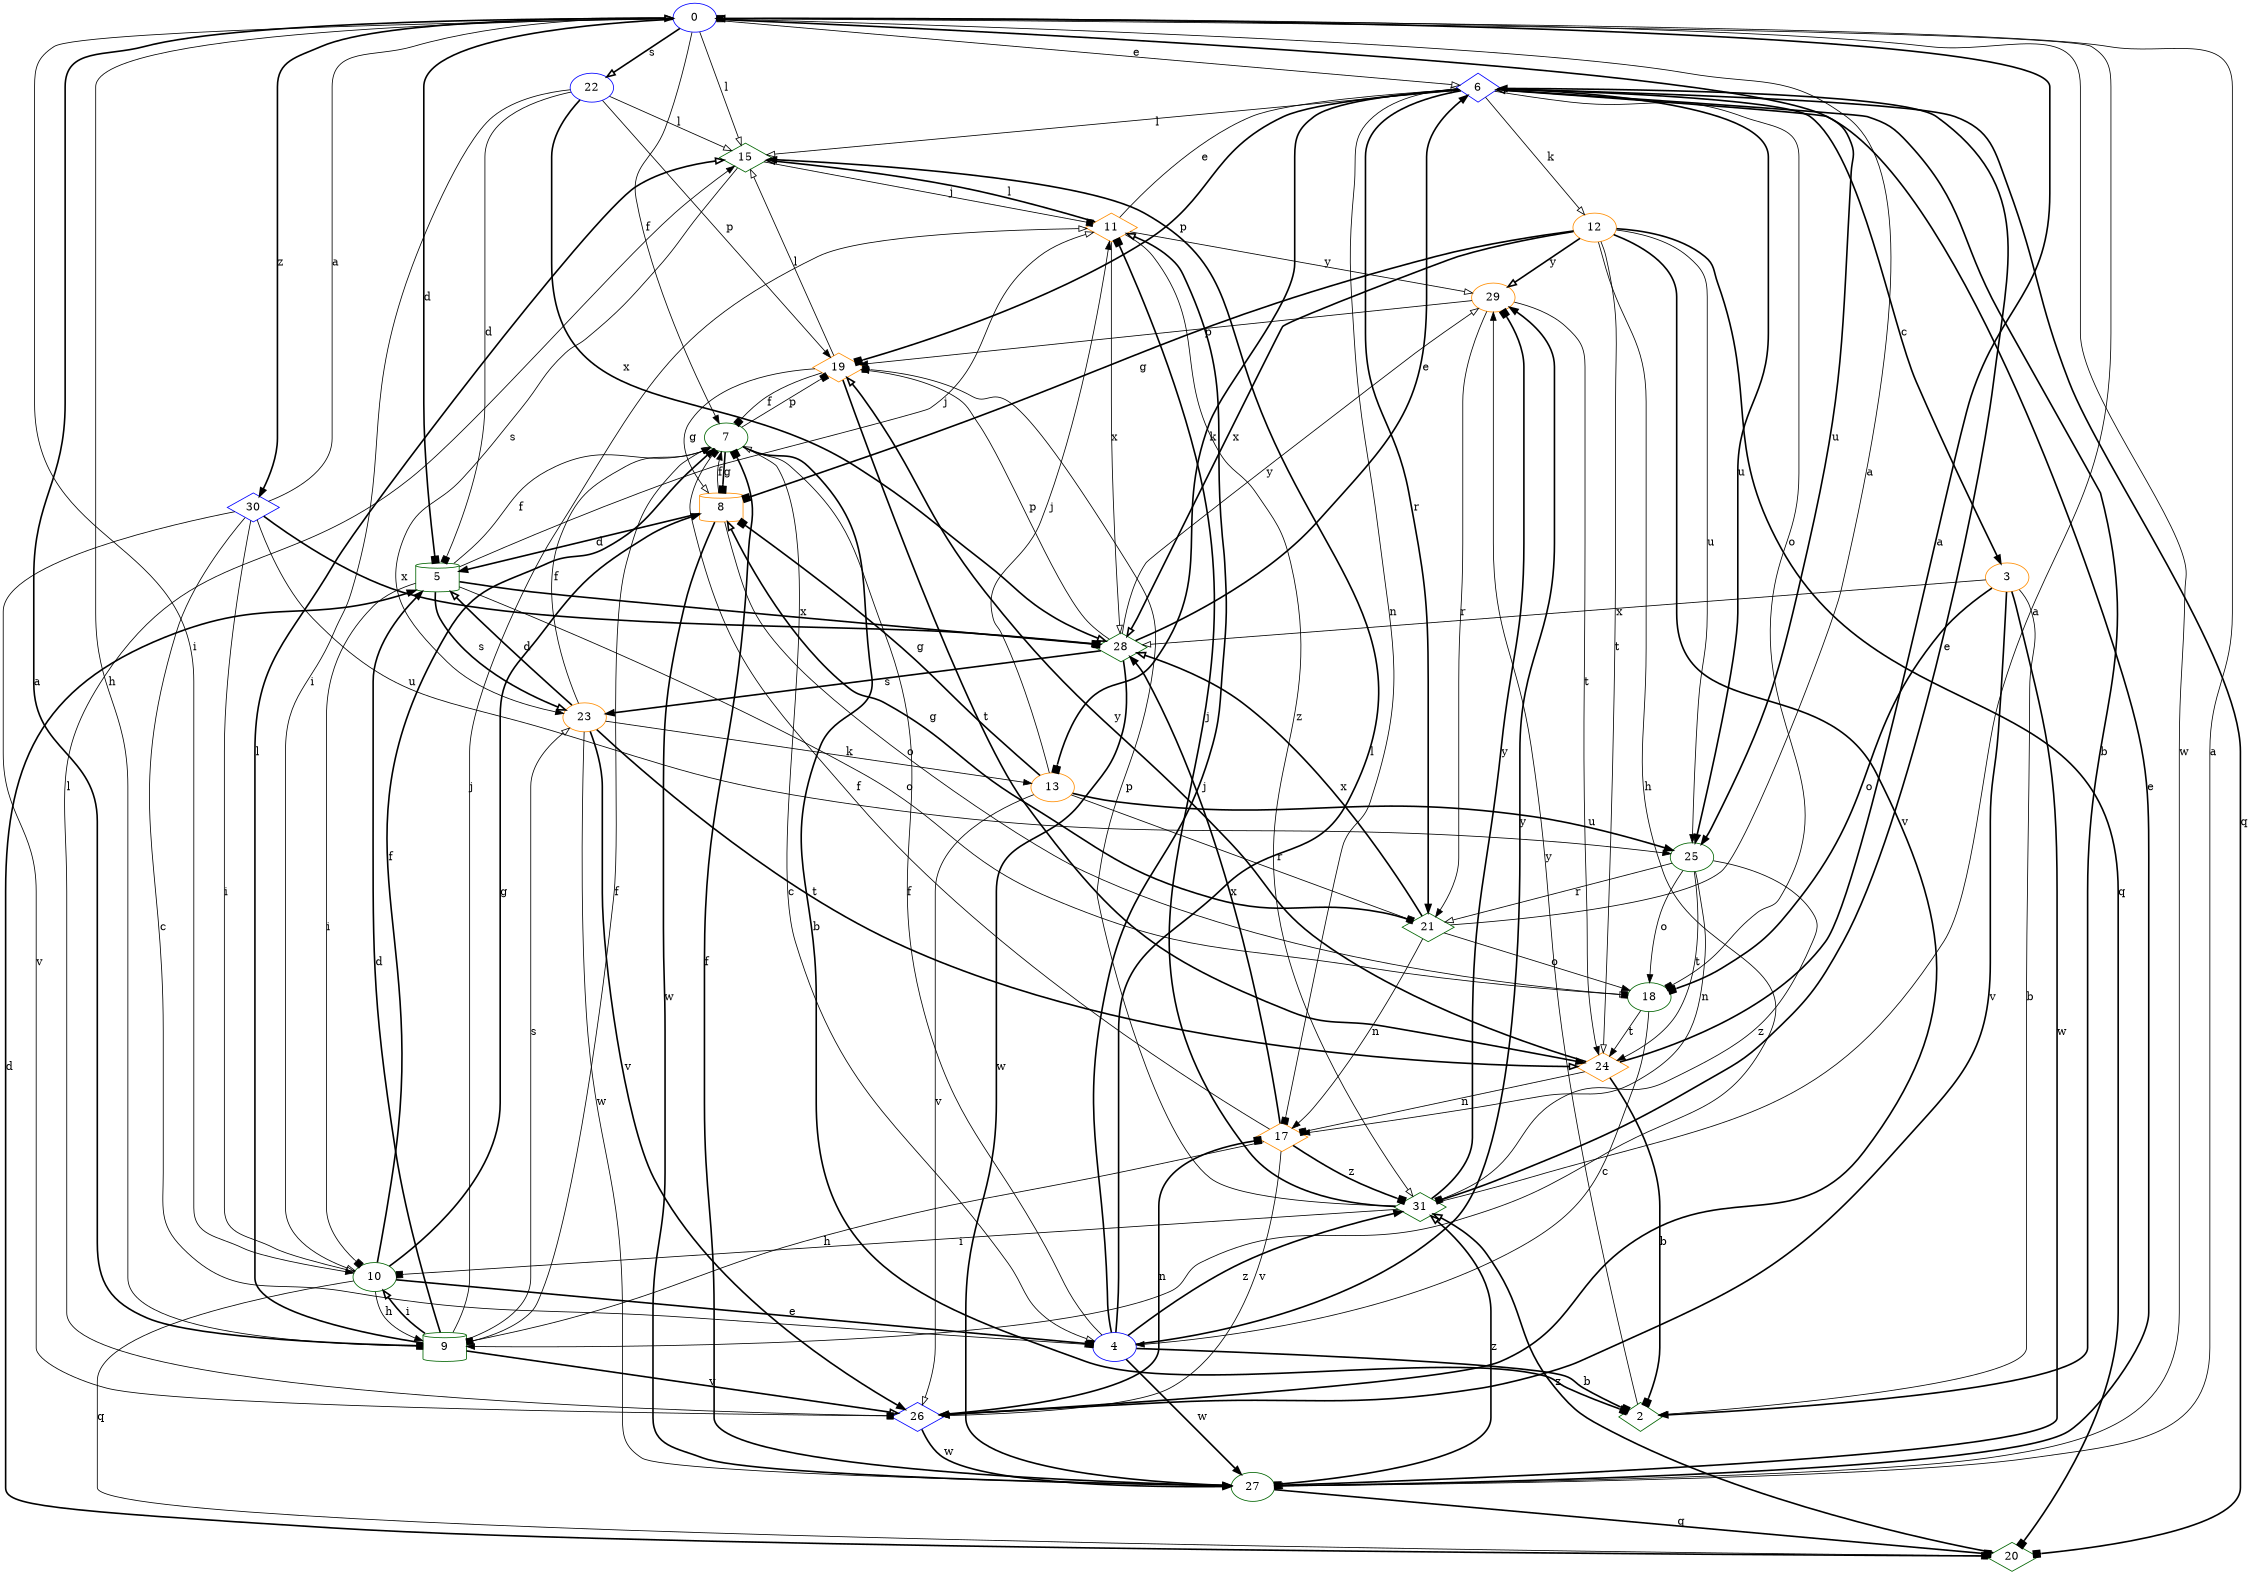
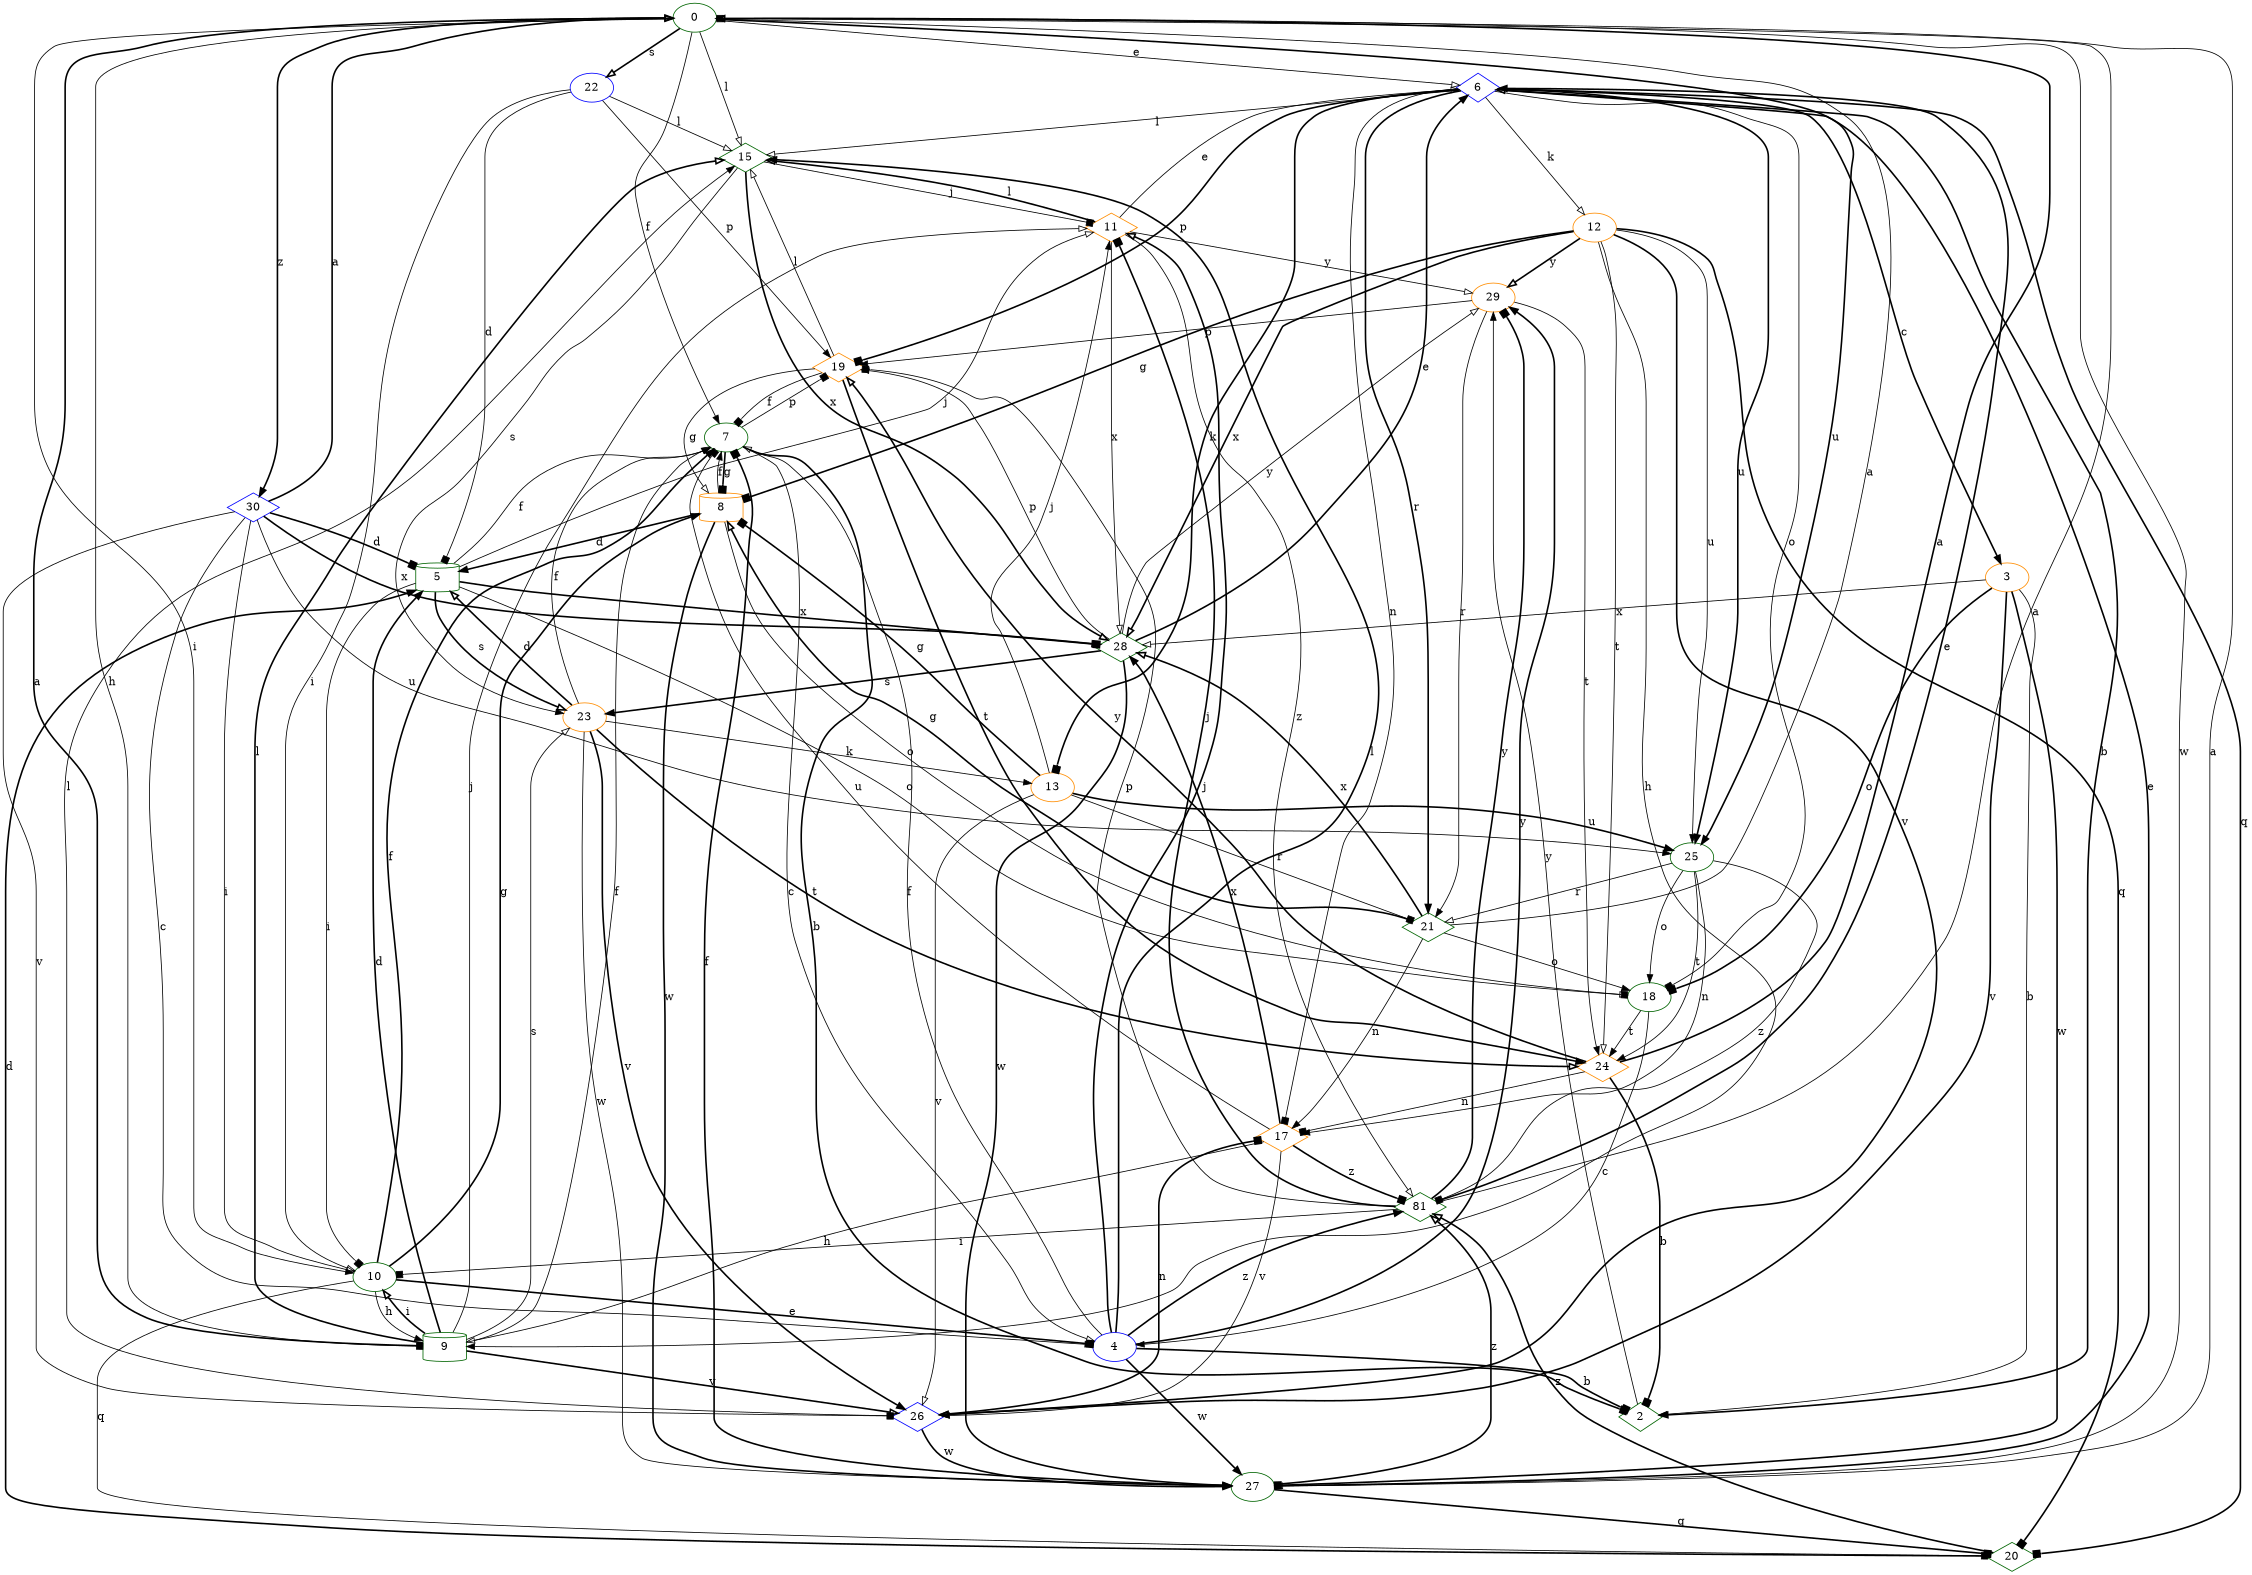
node "0": color blue -> darkgreen
edge "30" -> "0": style solid -> bold
edge "0" -> "5": now "30" -> "5"
edge "22" -> "28": now "15" -> "28"
edge "17" -> "7": label "f" -> "u"
node "31": label "31" -> "81"
edge "17" -> "9": arrowhead box -> onormal
